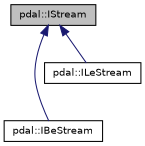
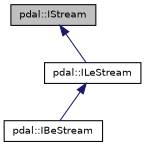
edge "pdal::IBeStream" -> "pdal::IStream": now "pdal::IBeStream" -> "pdal::ILeStream"
